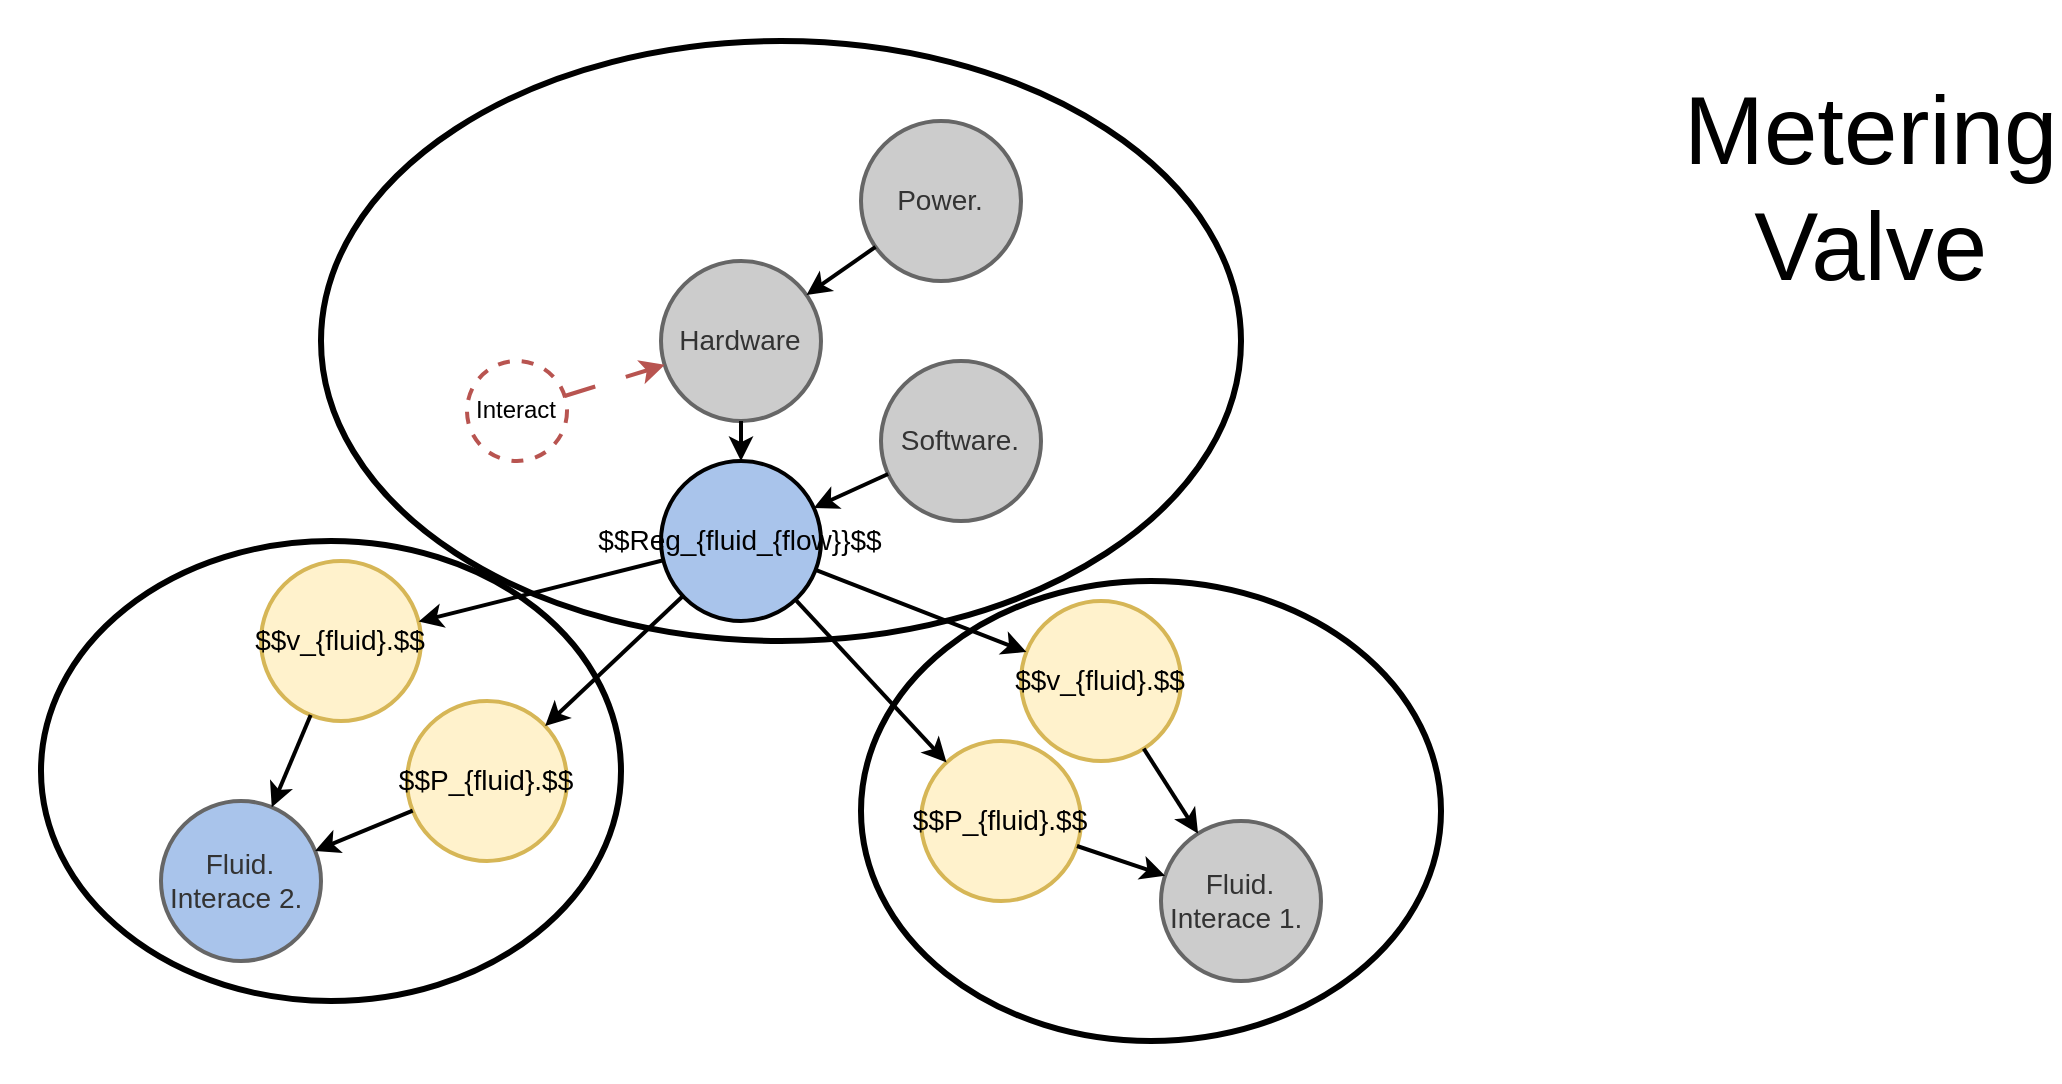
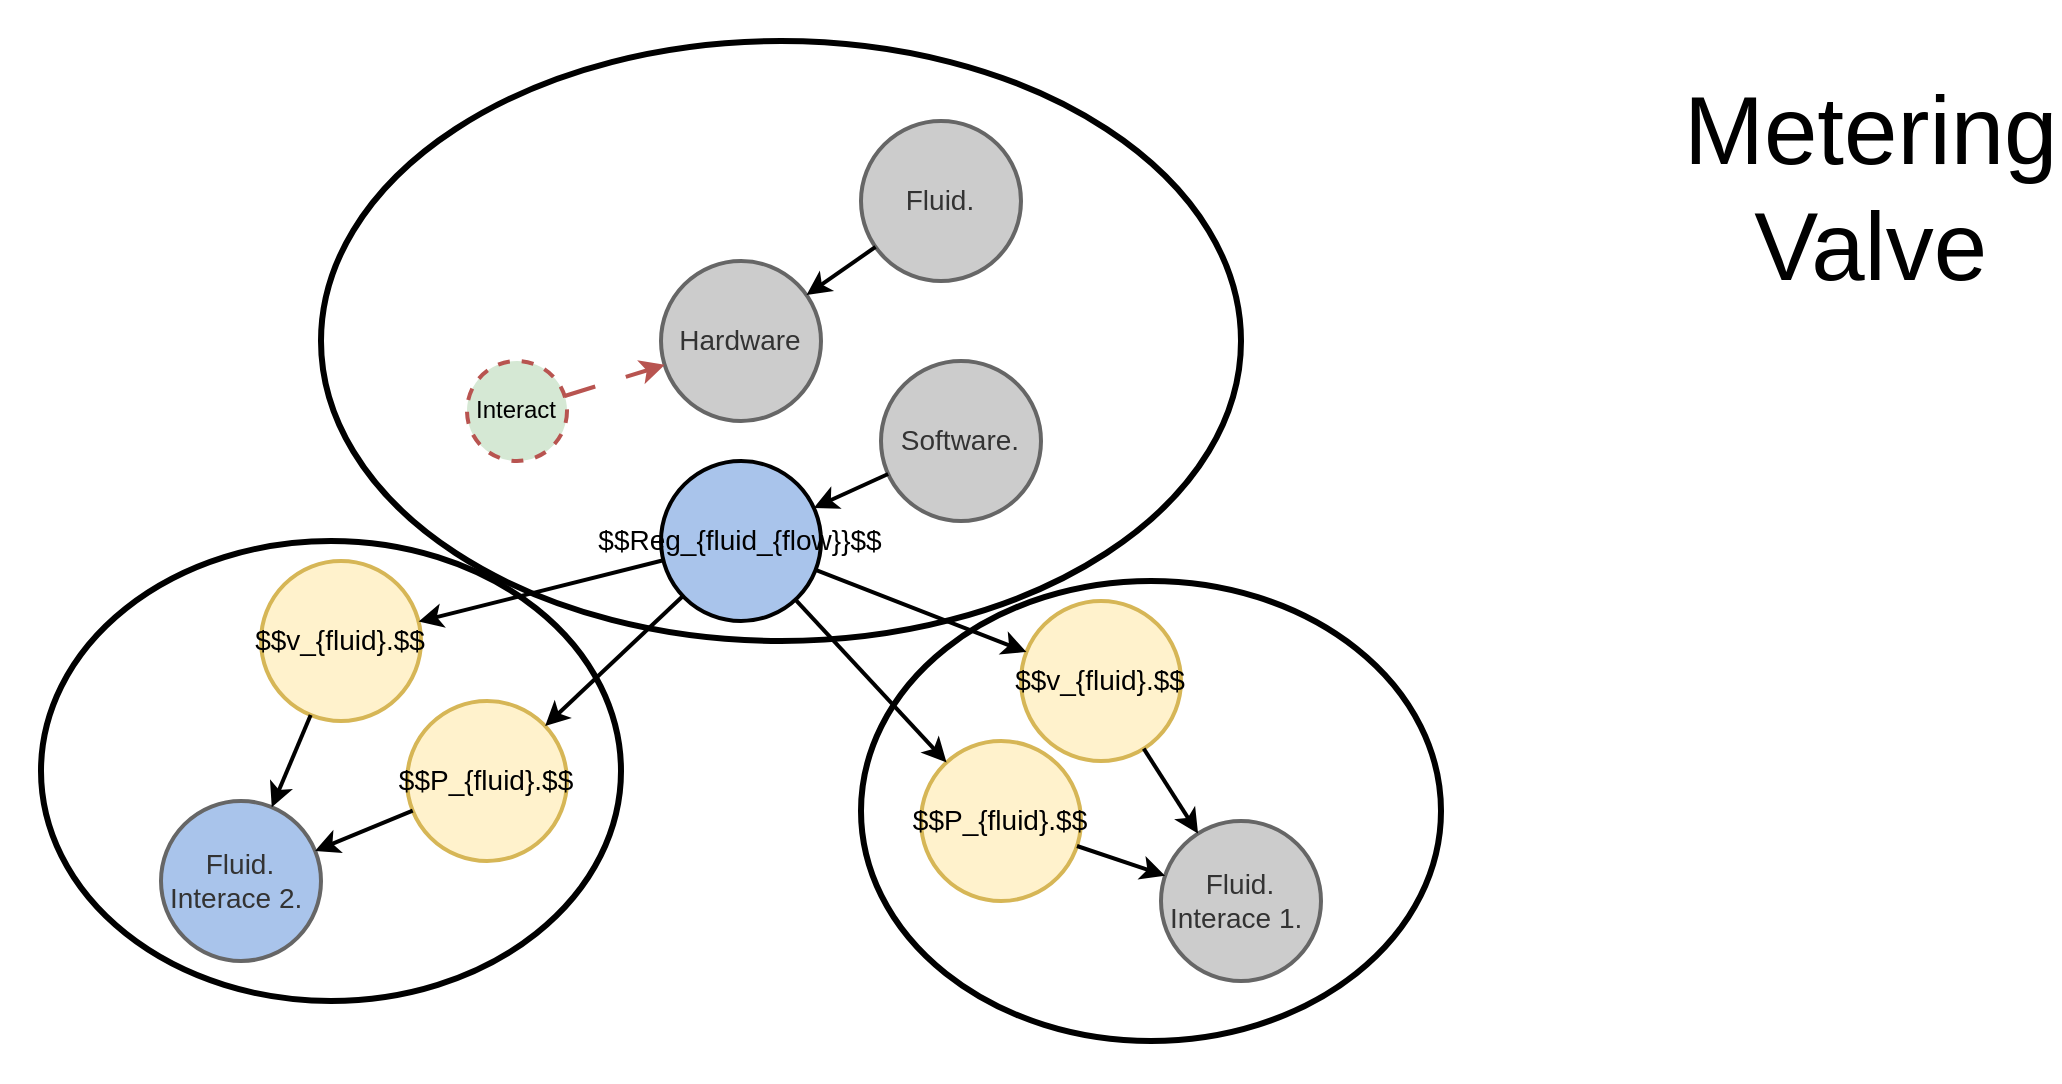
node "Power.": label "Power." -> "Fluid."
node "Interact": fillcolor #ffffff -> #d5e8d4
edge "Hardware" -> "$$Reg_{fluid_{flow}}$$": removed
